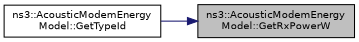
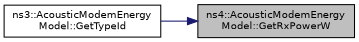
node "ns3::AcousticModemEnergy Model::GetRxPowerW": label "ns3::AcousticModemEnergy Model::GetRxPowerW" -> "ns4::AcousticModemEnergy Model::GetRxPowerW"
